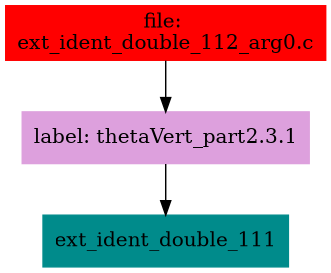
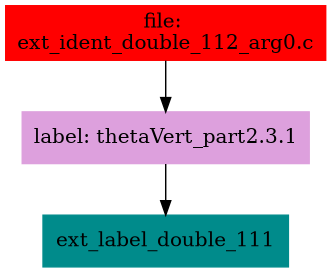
node "ext_ident_double_111": label "ext_ident_double_111" -> "ext_label_double_111"
